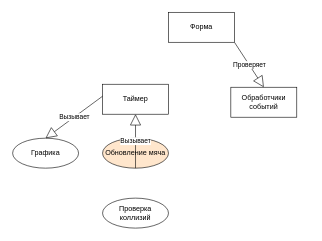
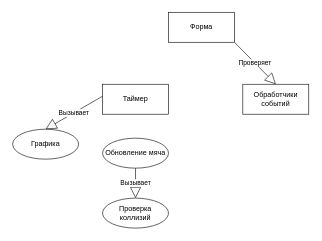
node "Обработчики событий": moved (264, 102) -> (276, 99)
edge "Обновление мяча" -> "Таймер": now "Обновление мяча" -> "Проверка коллизий"
node "Графика": moved (45, 153) -> (45, 144)
node "Обновление мяча": fillcolor #ffe6cc -> #ffffff
